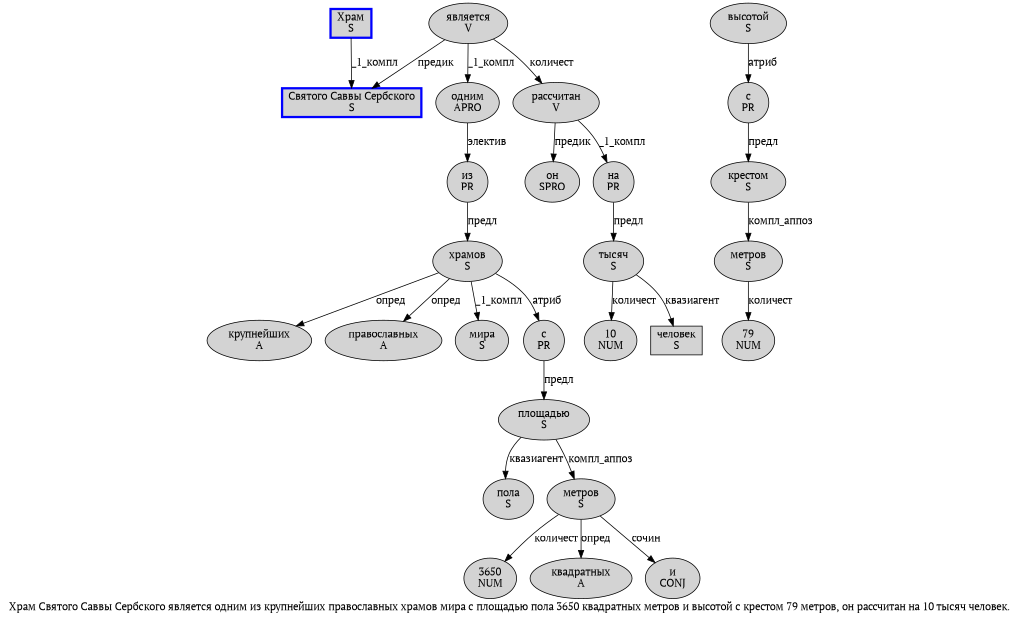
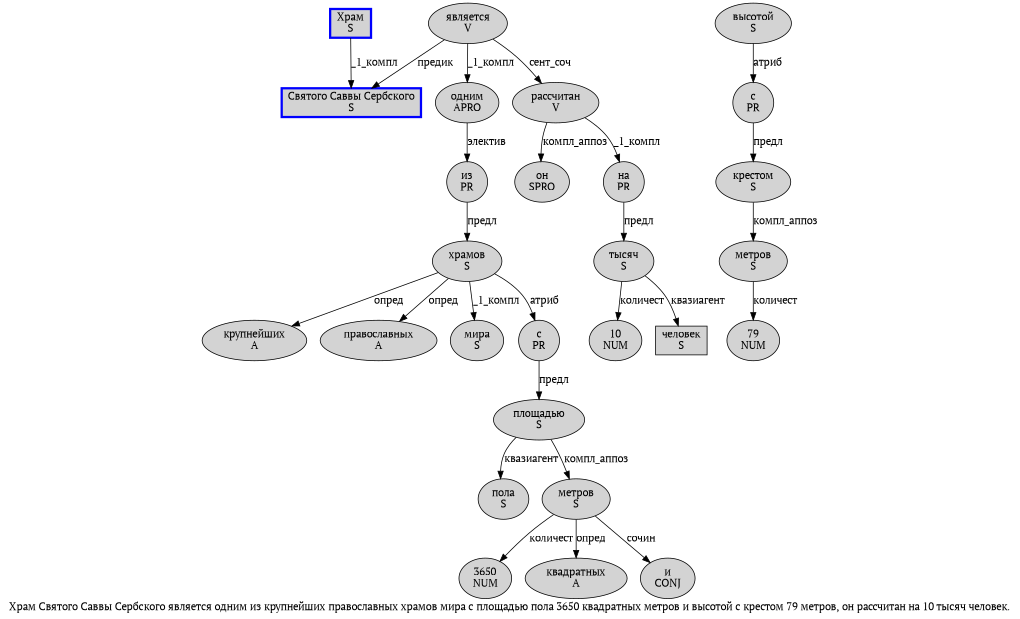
edge "является V" -> "рассчитан V": label "количест" -> "сент_соч"
edge "рассчитан V" -> "он SPRO": label "предик" -> "компл_аппоз"
